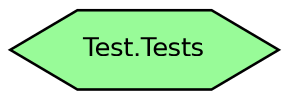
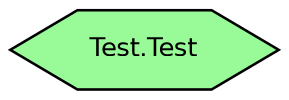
node "Test.Tests": label "Test.Tests" -> "Test.Test"
